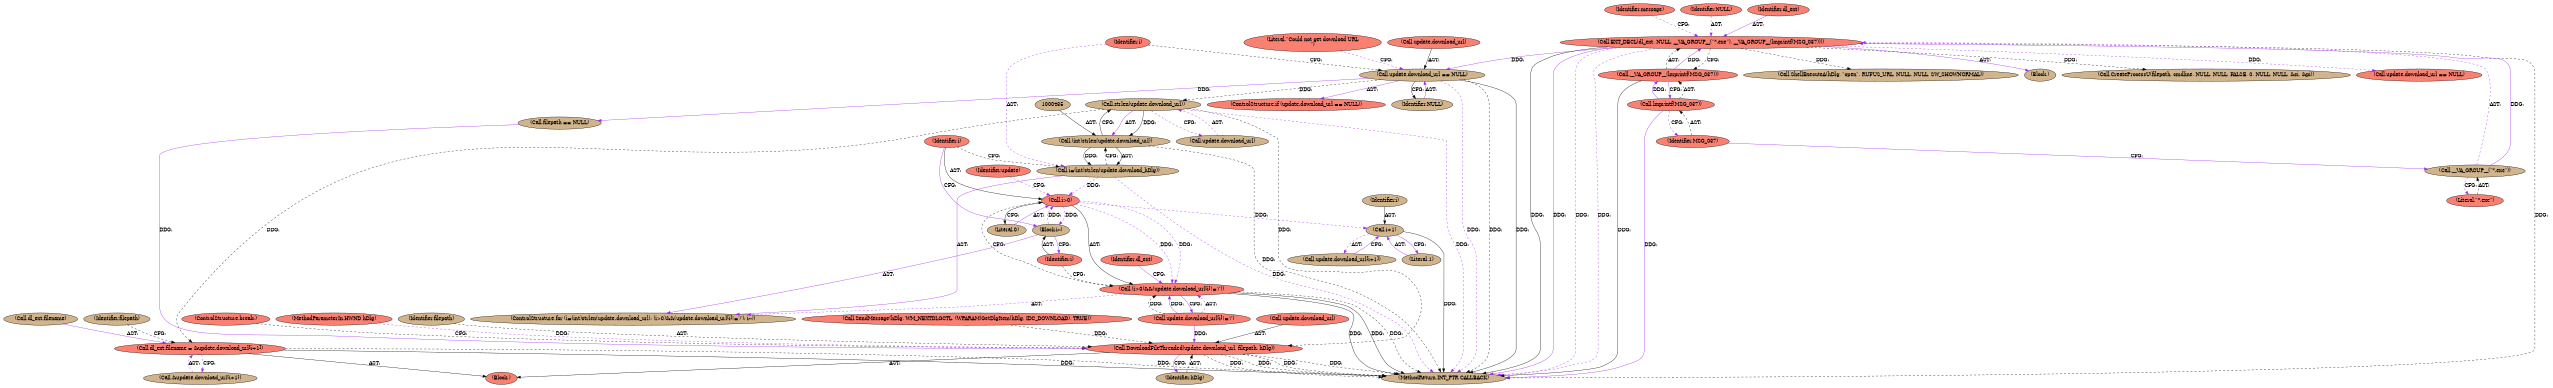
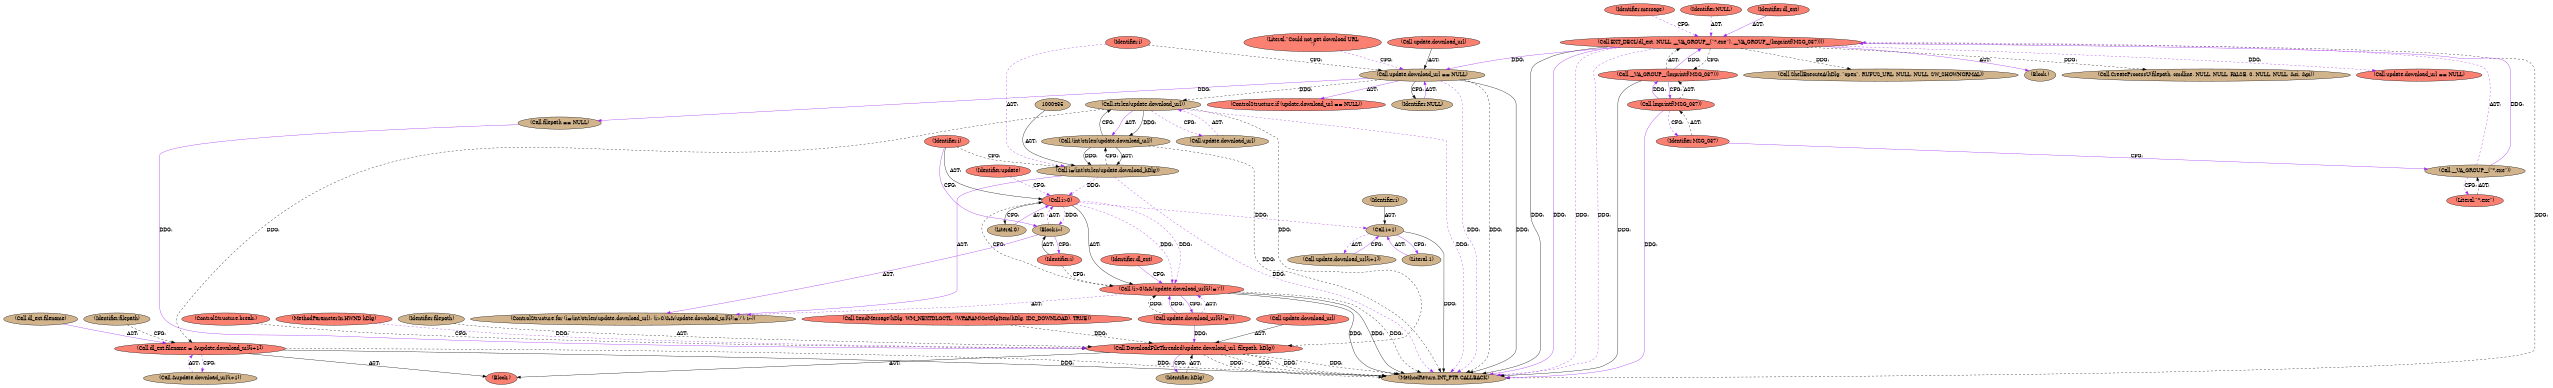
edge "1000435" -> "(Call,(int)strlen(update.download_url))": now "1000435" -> "(Call,i=(int)strlen(update.download_hDlg))"
edge "(Block,i--)" -> "(Call,i>0)": label "DDG: " -> "AST: "
